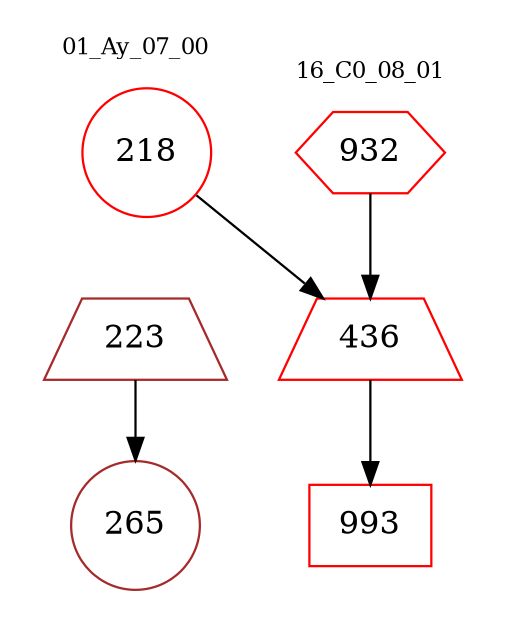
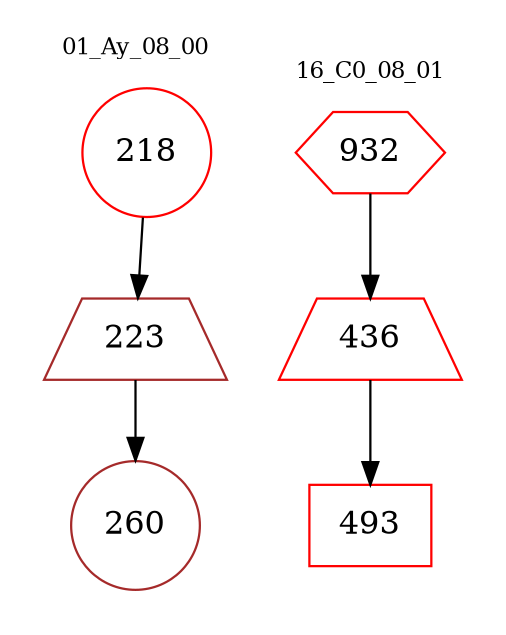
cluster "01_Ay_07_00": label "01_Ay_07_00" -> "01_Ay_08_00"
edge "218" -> "436": now "218" -> "223"
node "265": label "265" -> "260"
node "993": label "993" -> "493"
